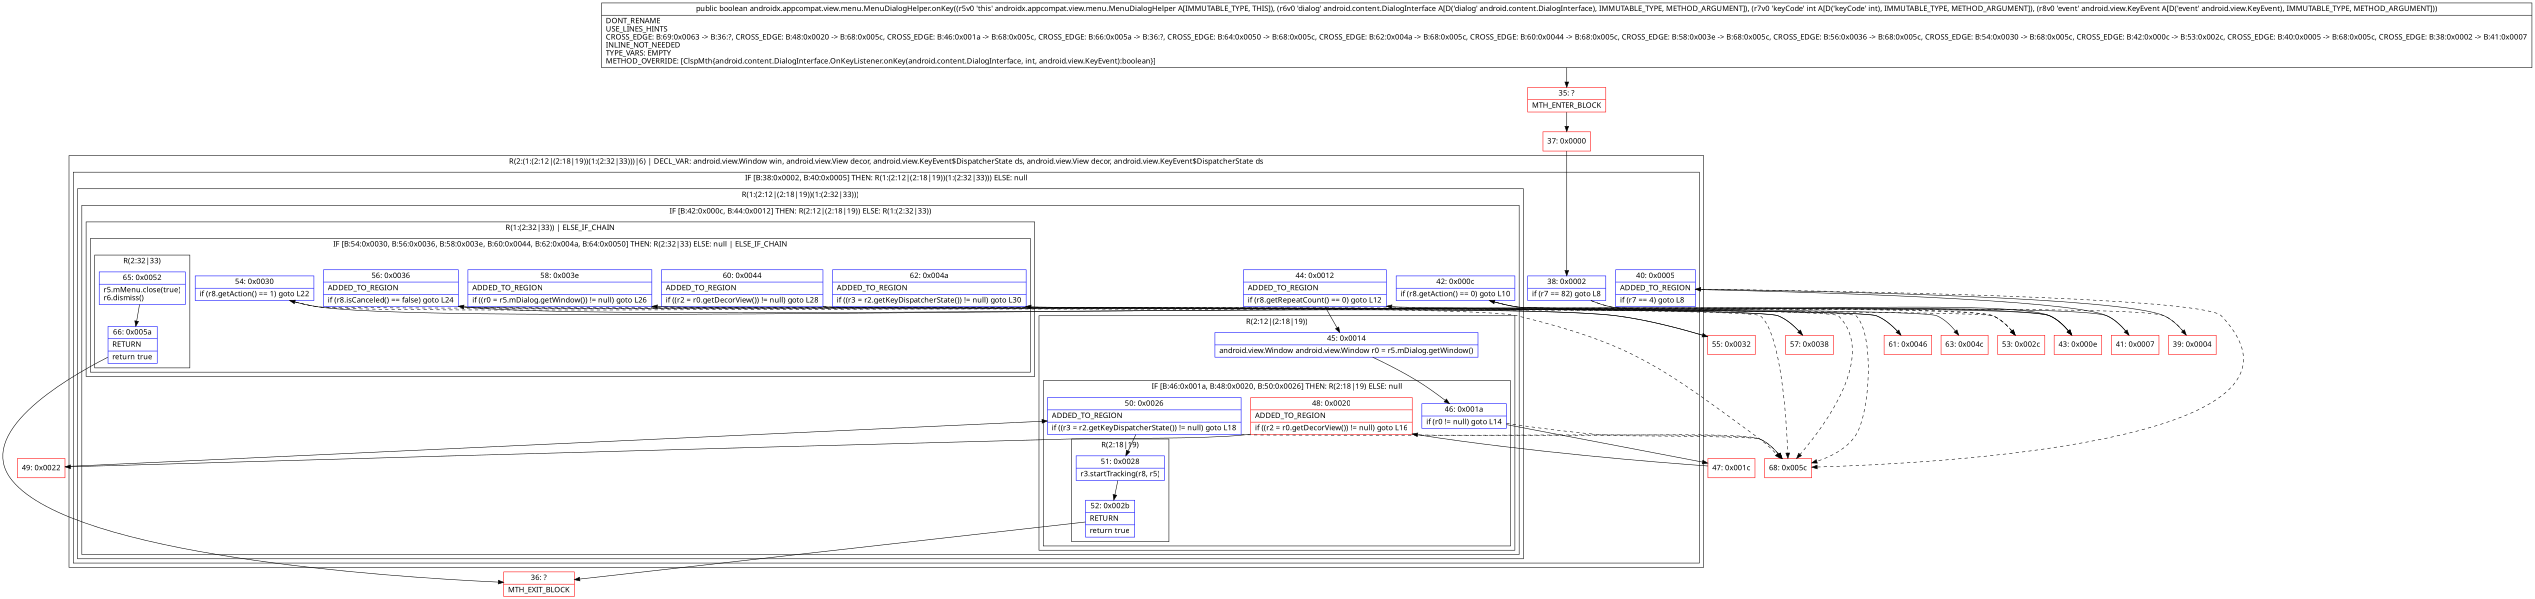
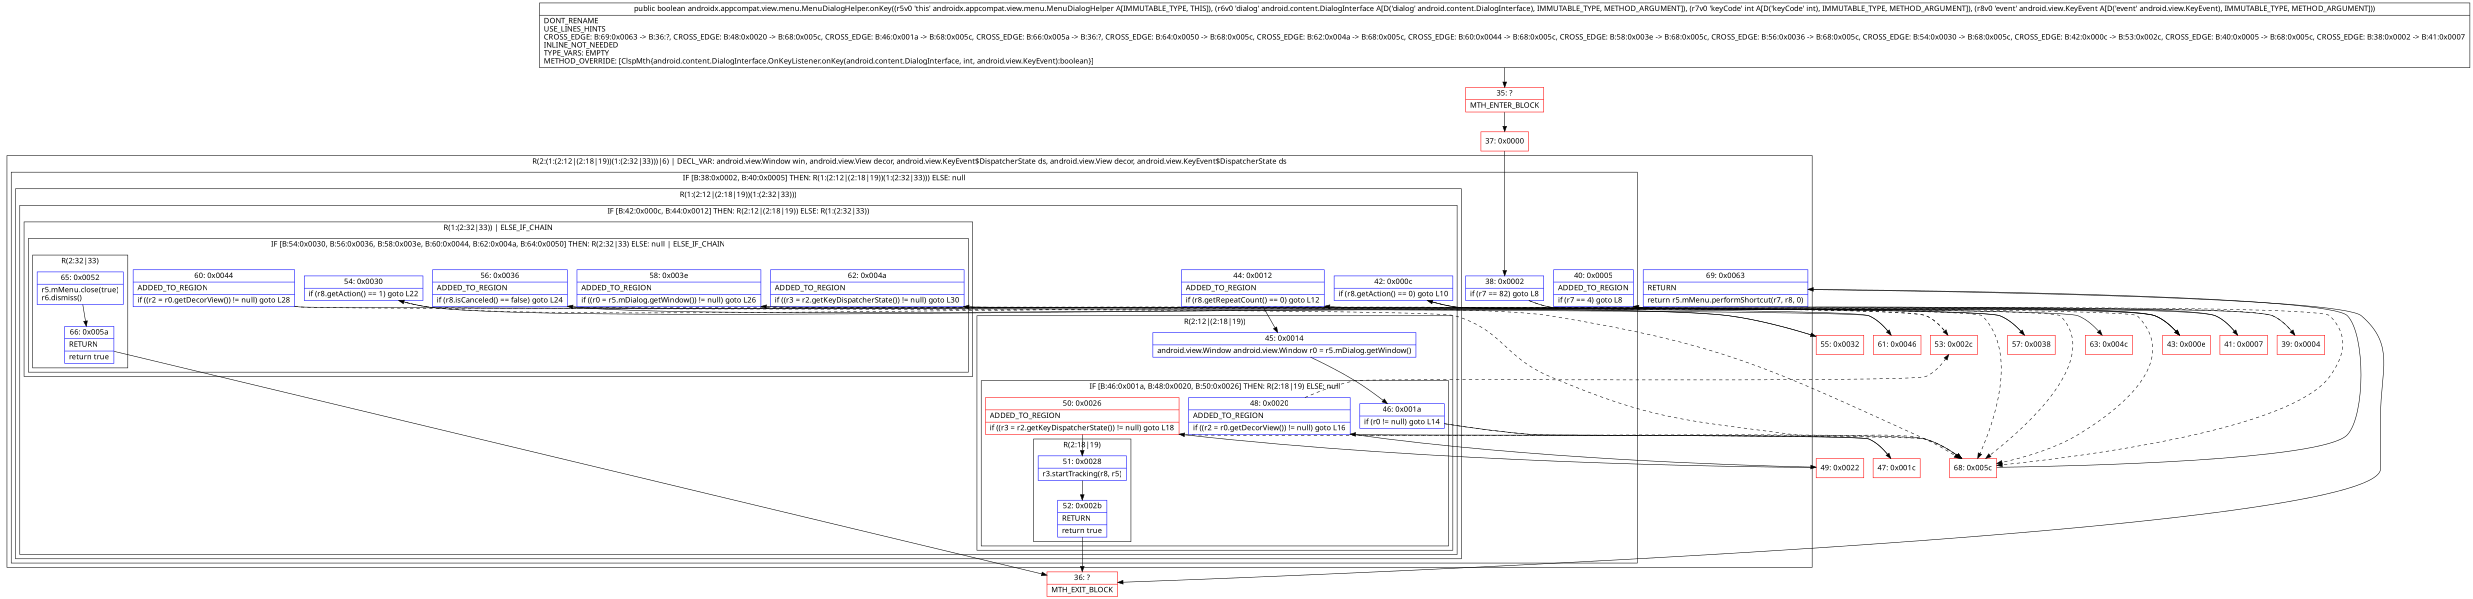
node "69: 0x0063": added
edge "62: 0x004a" -> "68: 0x005c": added
edge "44: 0x0012" -> "53: 0x002c": now "48: 0x0020" -> "53: 0x002c"
node "50: 0x0026": color blue -> red
node "48: 0x0020": color red -> blue
